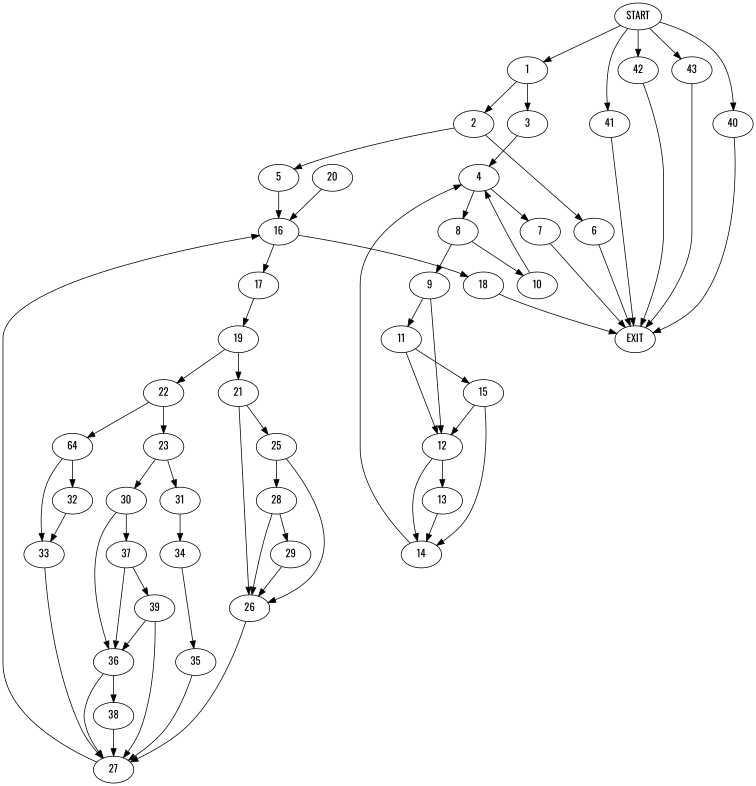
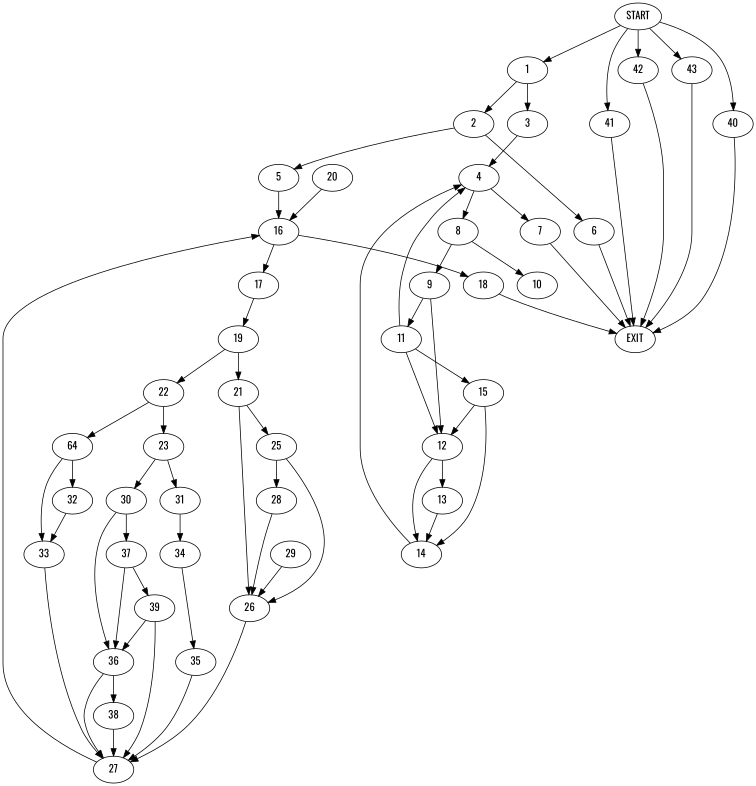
edge "10" -> "4": now "11" -> "4"
edge "28" -> "29": removed
